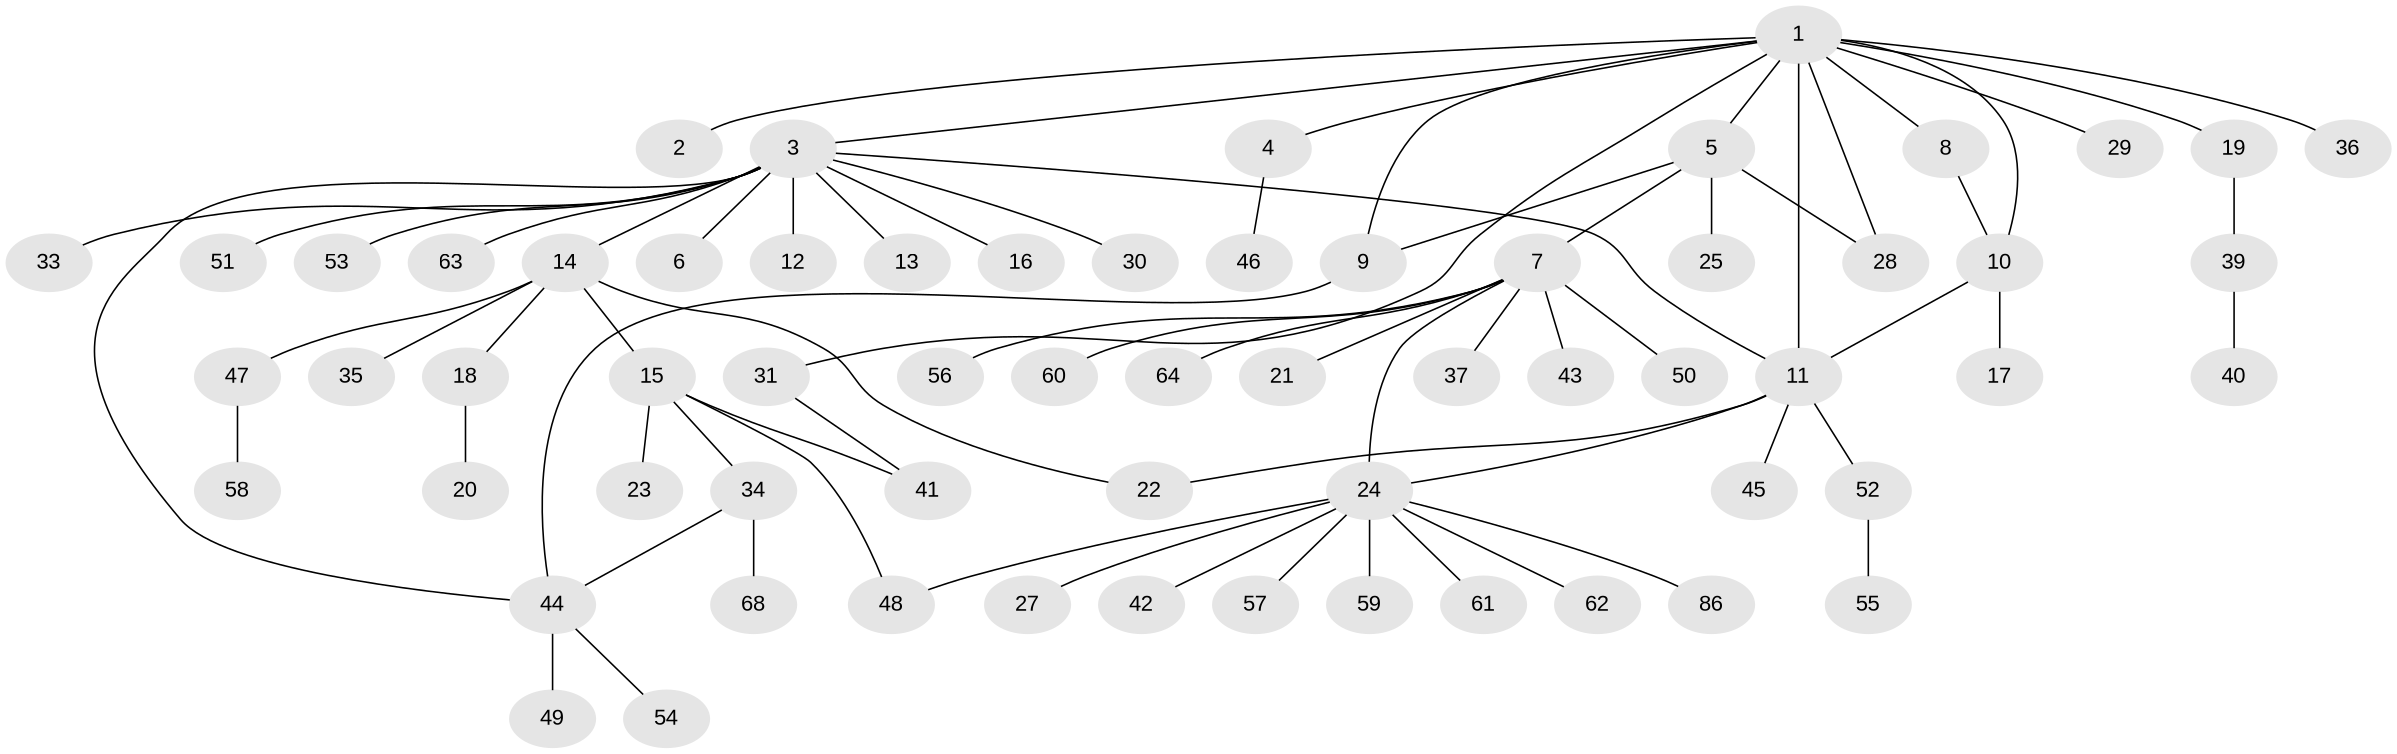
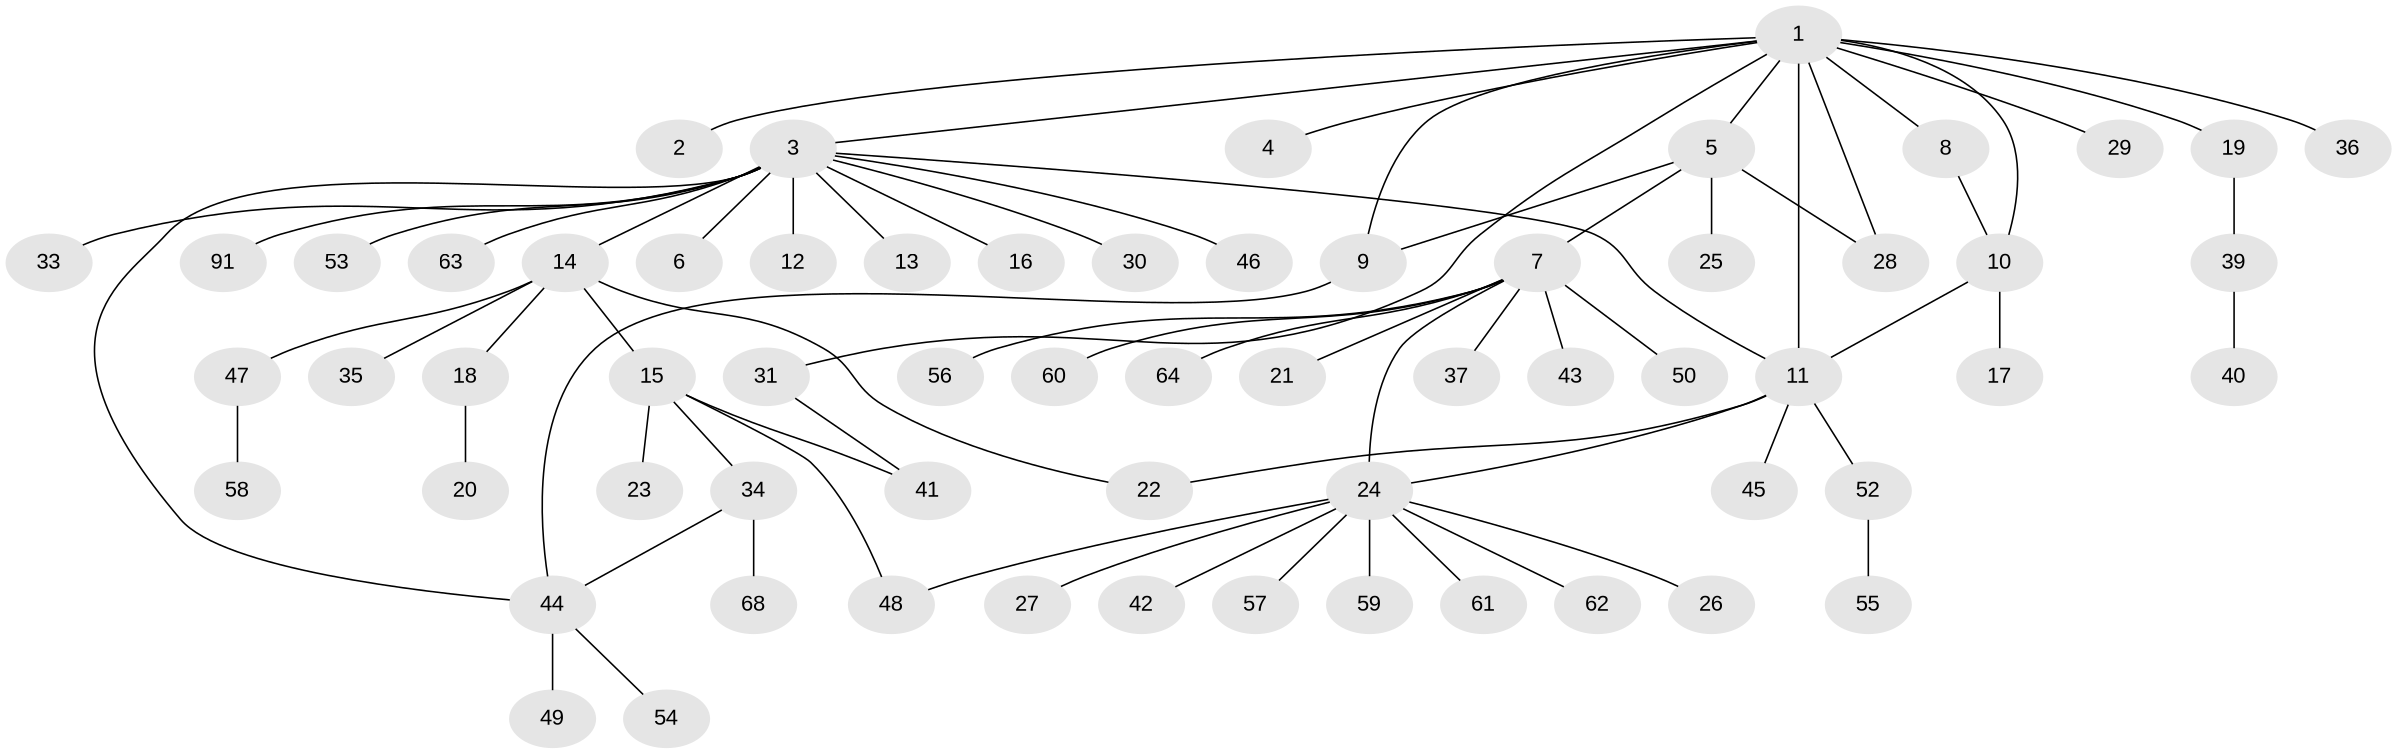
edge "4" -- "46": now "3" -- "46"
node "51": label "51" -> "91"
node "86": label "86" -> "26"
